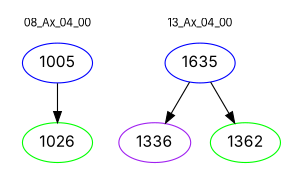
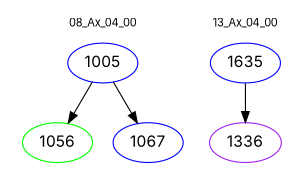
node "1026": label "1026" -> "1056"
node "1067": added
node "1362": removed
